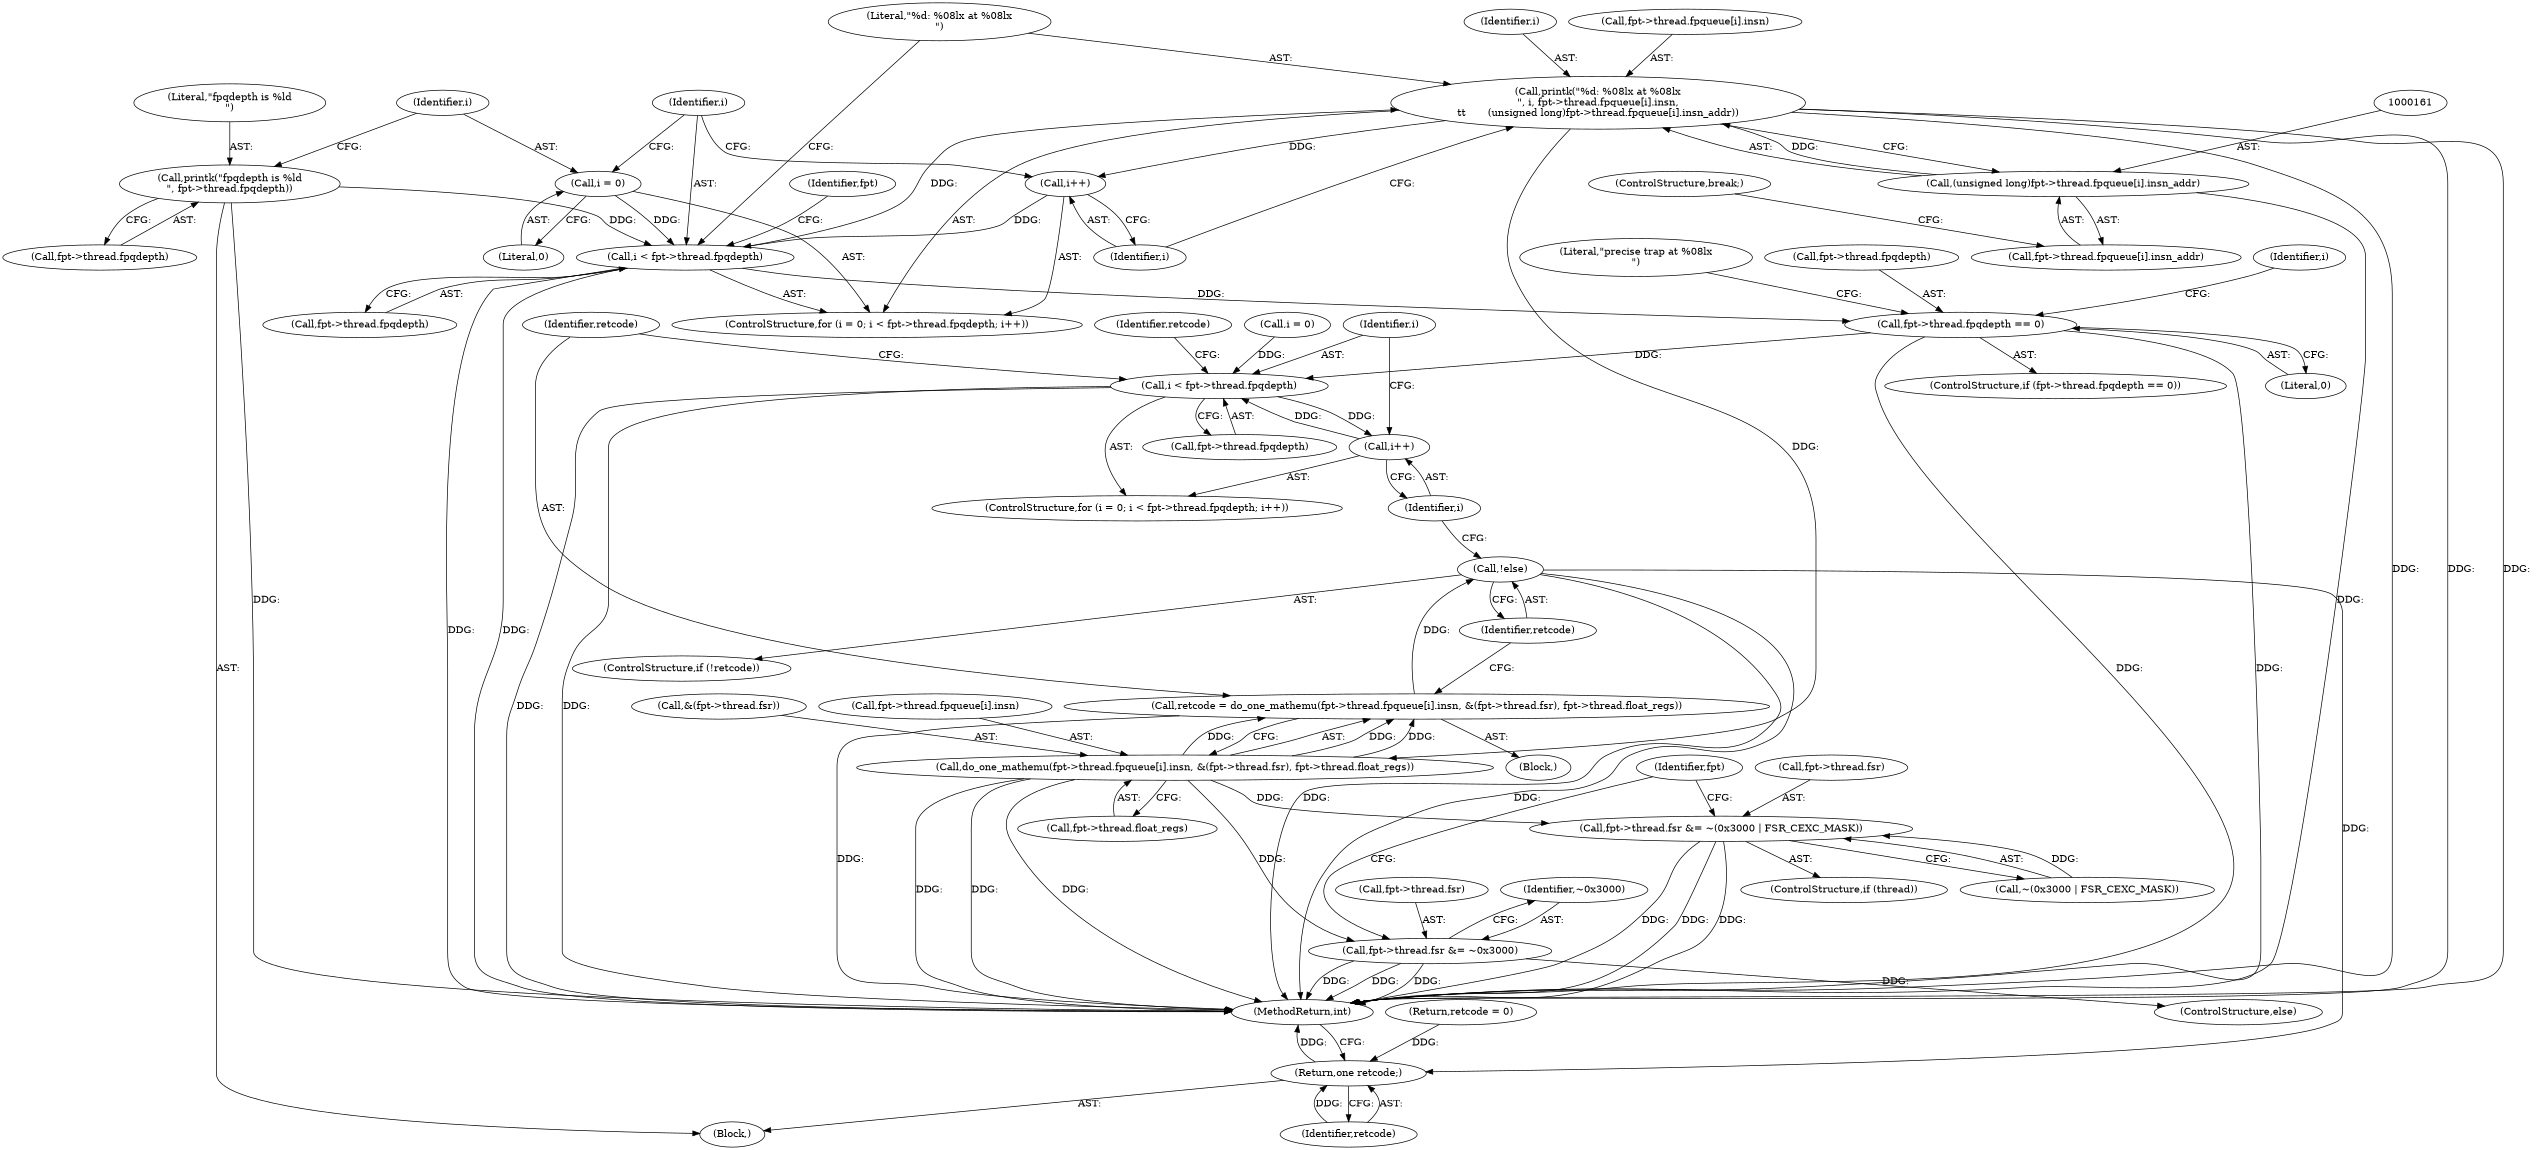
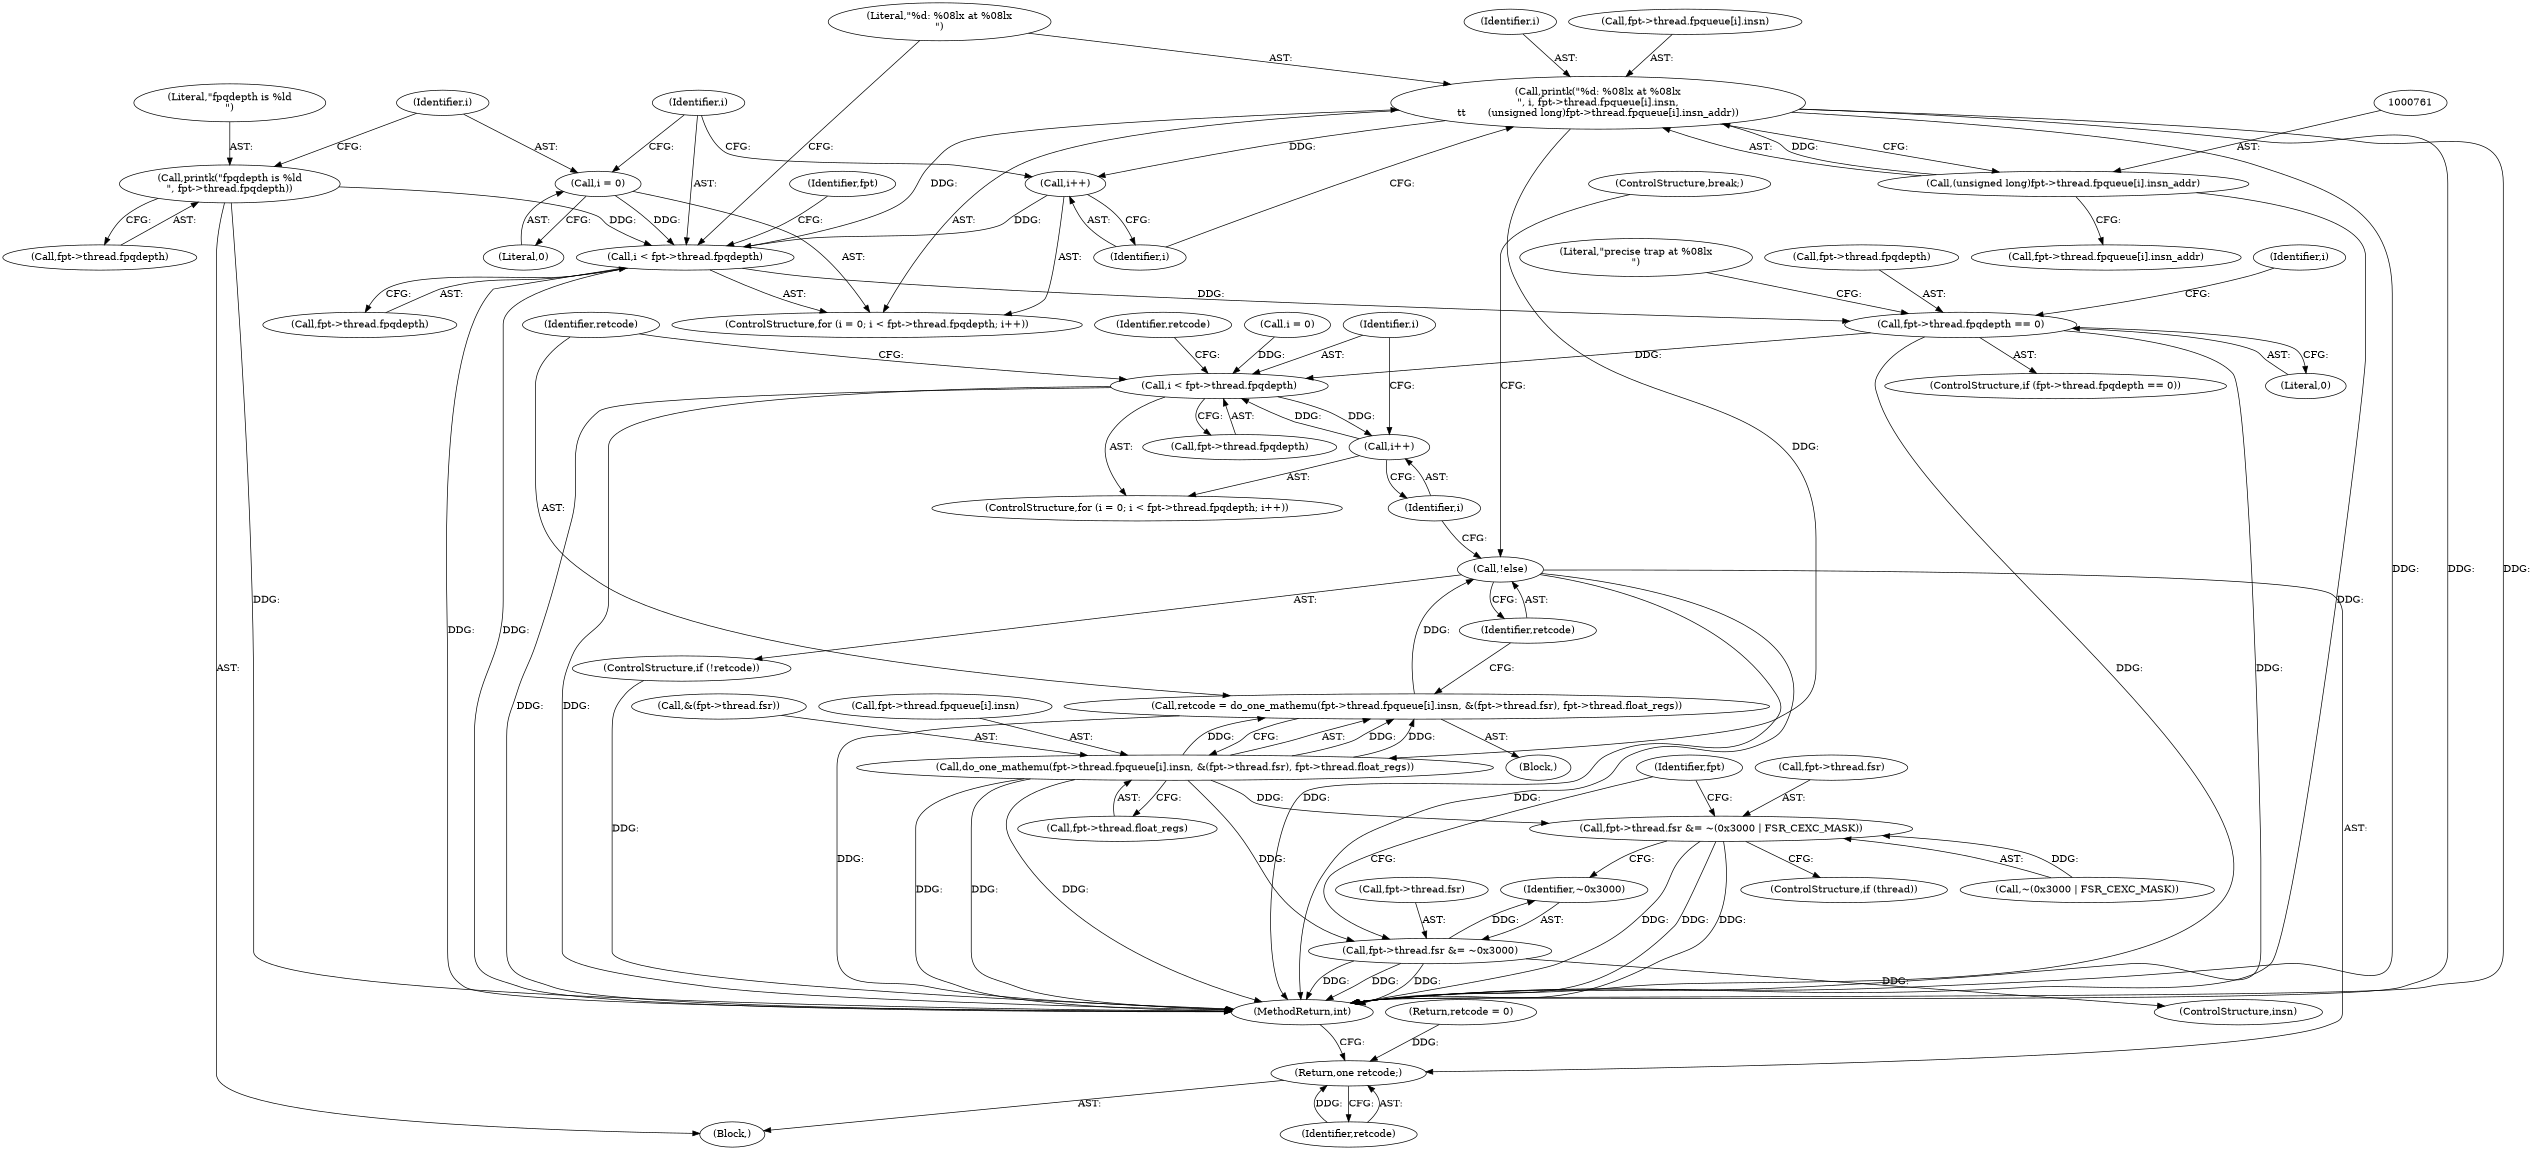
node "1000161": label "1000161" -> "1000761"
edge "(ControlStructure,break;)" -> "(Call,fpt->thread.fpqueue[i].insn_addr)": now "(ControlStructure,break;)" -> "(Call,!else)"
edge "(Call,(unsigned long)fpt->thread.fpqueue[i].insn_addr)" -> "(Call,fpt->thread.fpqueue[i].insn_addr)": label "AST: " -> "CFG: "
edge "(Call,fpt->thread.fpqueue[i].insn_addr)" -> "(Call,(unsigned long)fpt->thread.fpqueue[i].insn_addr)": removed, label "AST:"
edge "(Call,!else)" -> "(Return,one retcode;)": label "DDG: " -> "AST: "
edge "(Call,fpt->thread.fsr &= ~(0x3000 | FSR_CEXC_MASK))" -> "(ControlStructure,if (thread))": label "AST: " -> "CFG: "
edge "(Call,fpt->thread.fsr &= ~(0x3000 | FSR_CEXC_MASK))" -> "(Call,~(0x3000 | FSR_CEXC_MASK))": now "(Call,fpt->thread.fsr &= ~(0x3000 | FSR_CEXC_MASK))" -> "(Identifier,~0x3000)"
edge "(Call,fpt->thread.fsr &= ~0x3000)" -> "(Identifier,~0x3000)": label "CFG: " -> "DDG: "
node "(ControlStructure,else)": label "(ControlStructure,else)" -> "(ControlStructure,insn)"
edge "(Return,one retcode;)" -> "(MethodReturn,int)": now "(ControlStructure,if (!retcode))" -> "(MethodReturn,int)"
